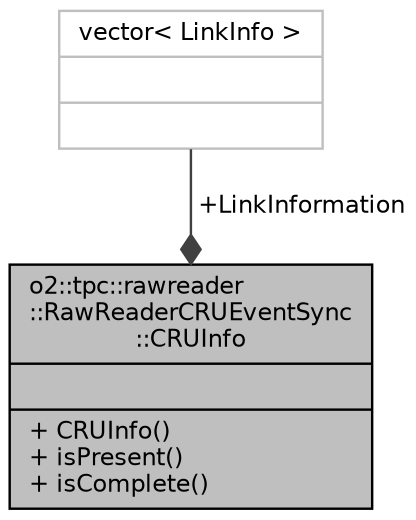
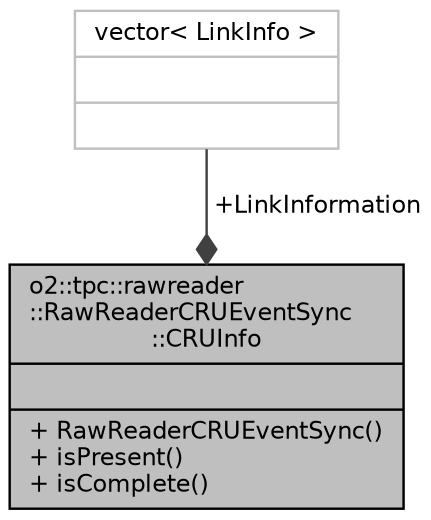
node "o2::tpc::rawreader": text "+ CRUInfo()" -> "+ RawReaderCRUEventSync()"
